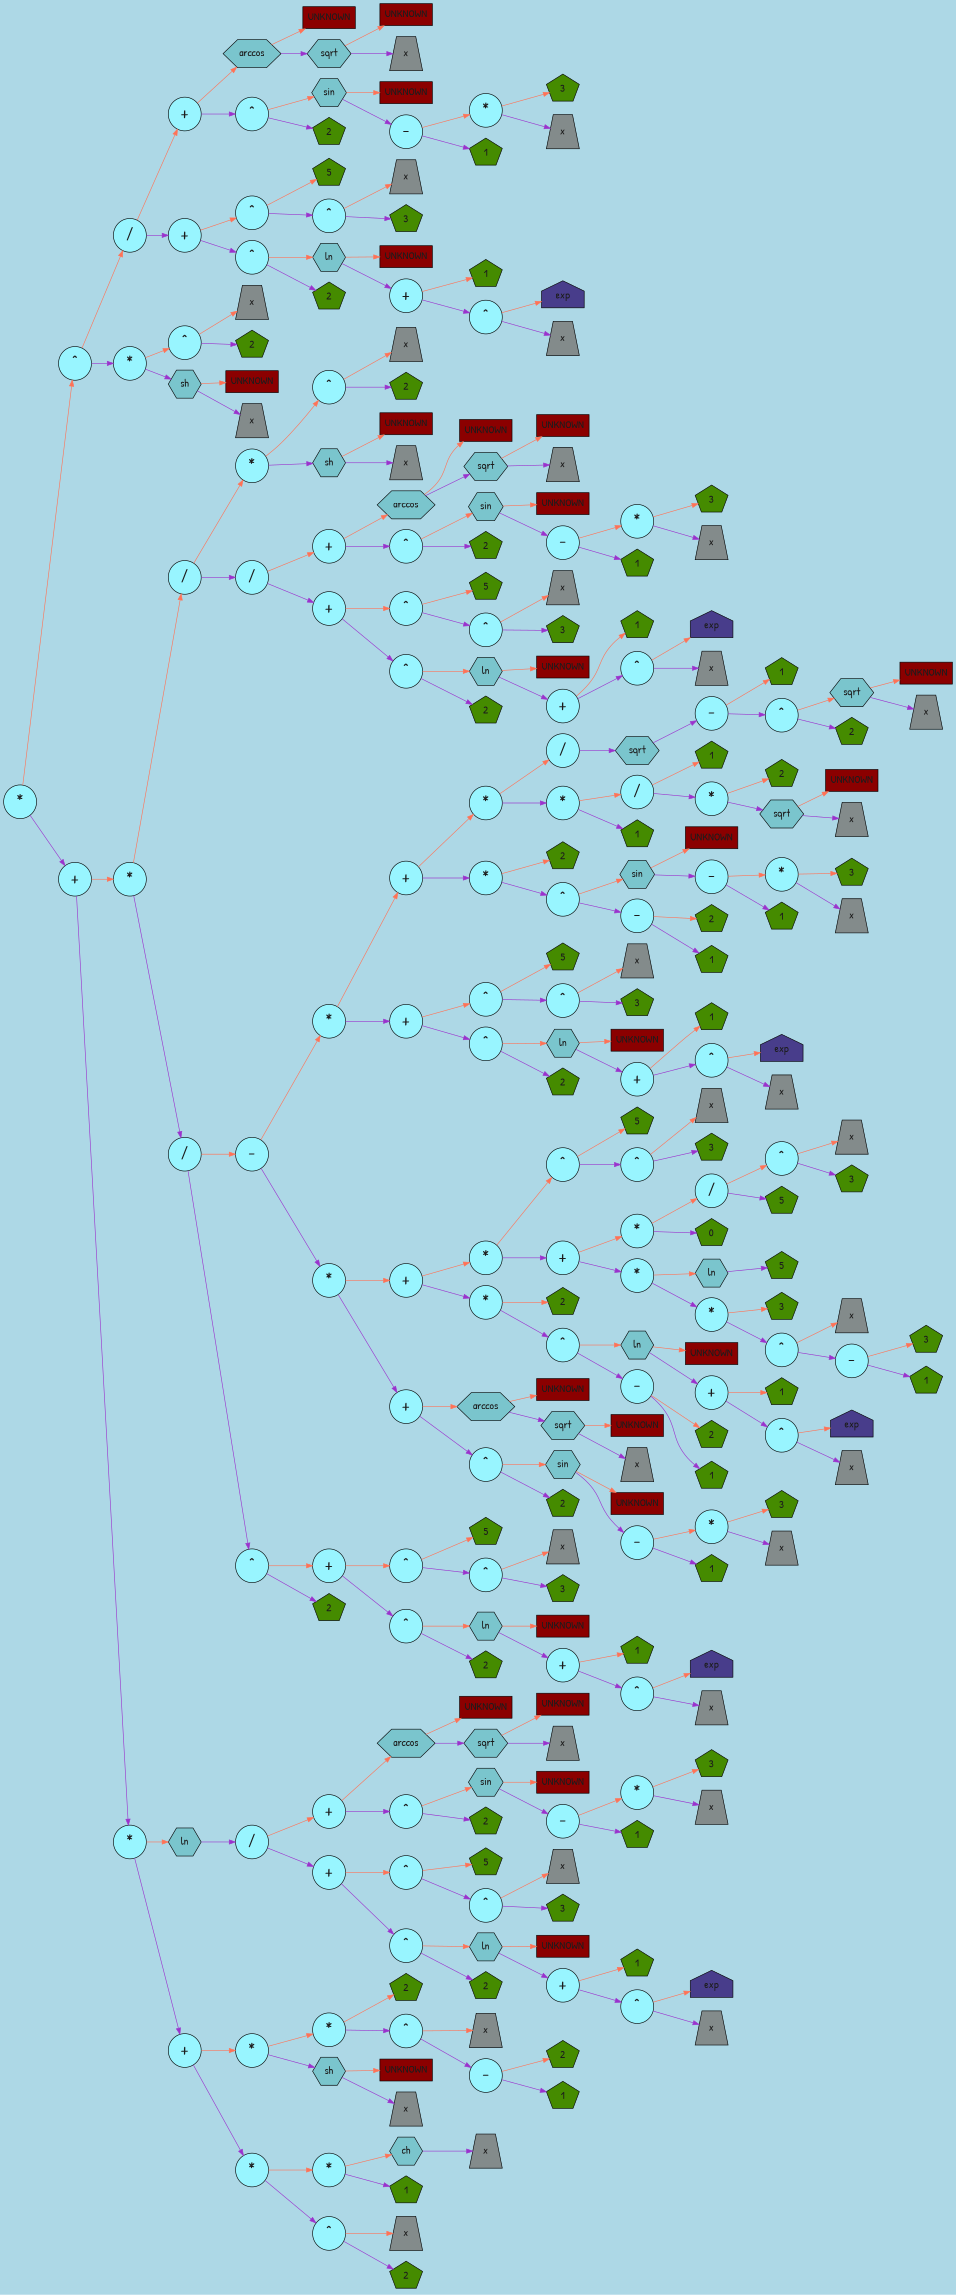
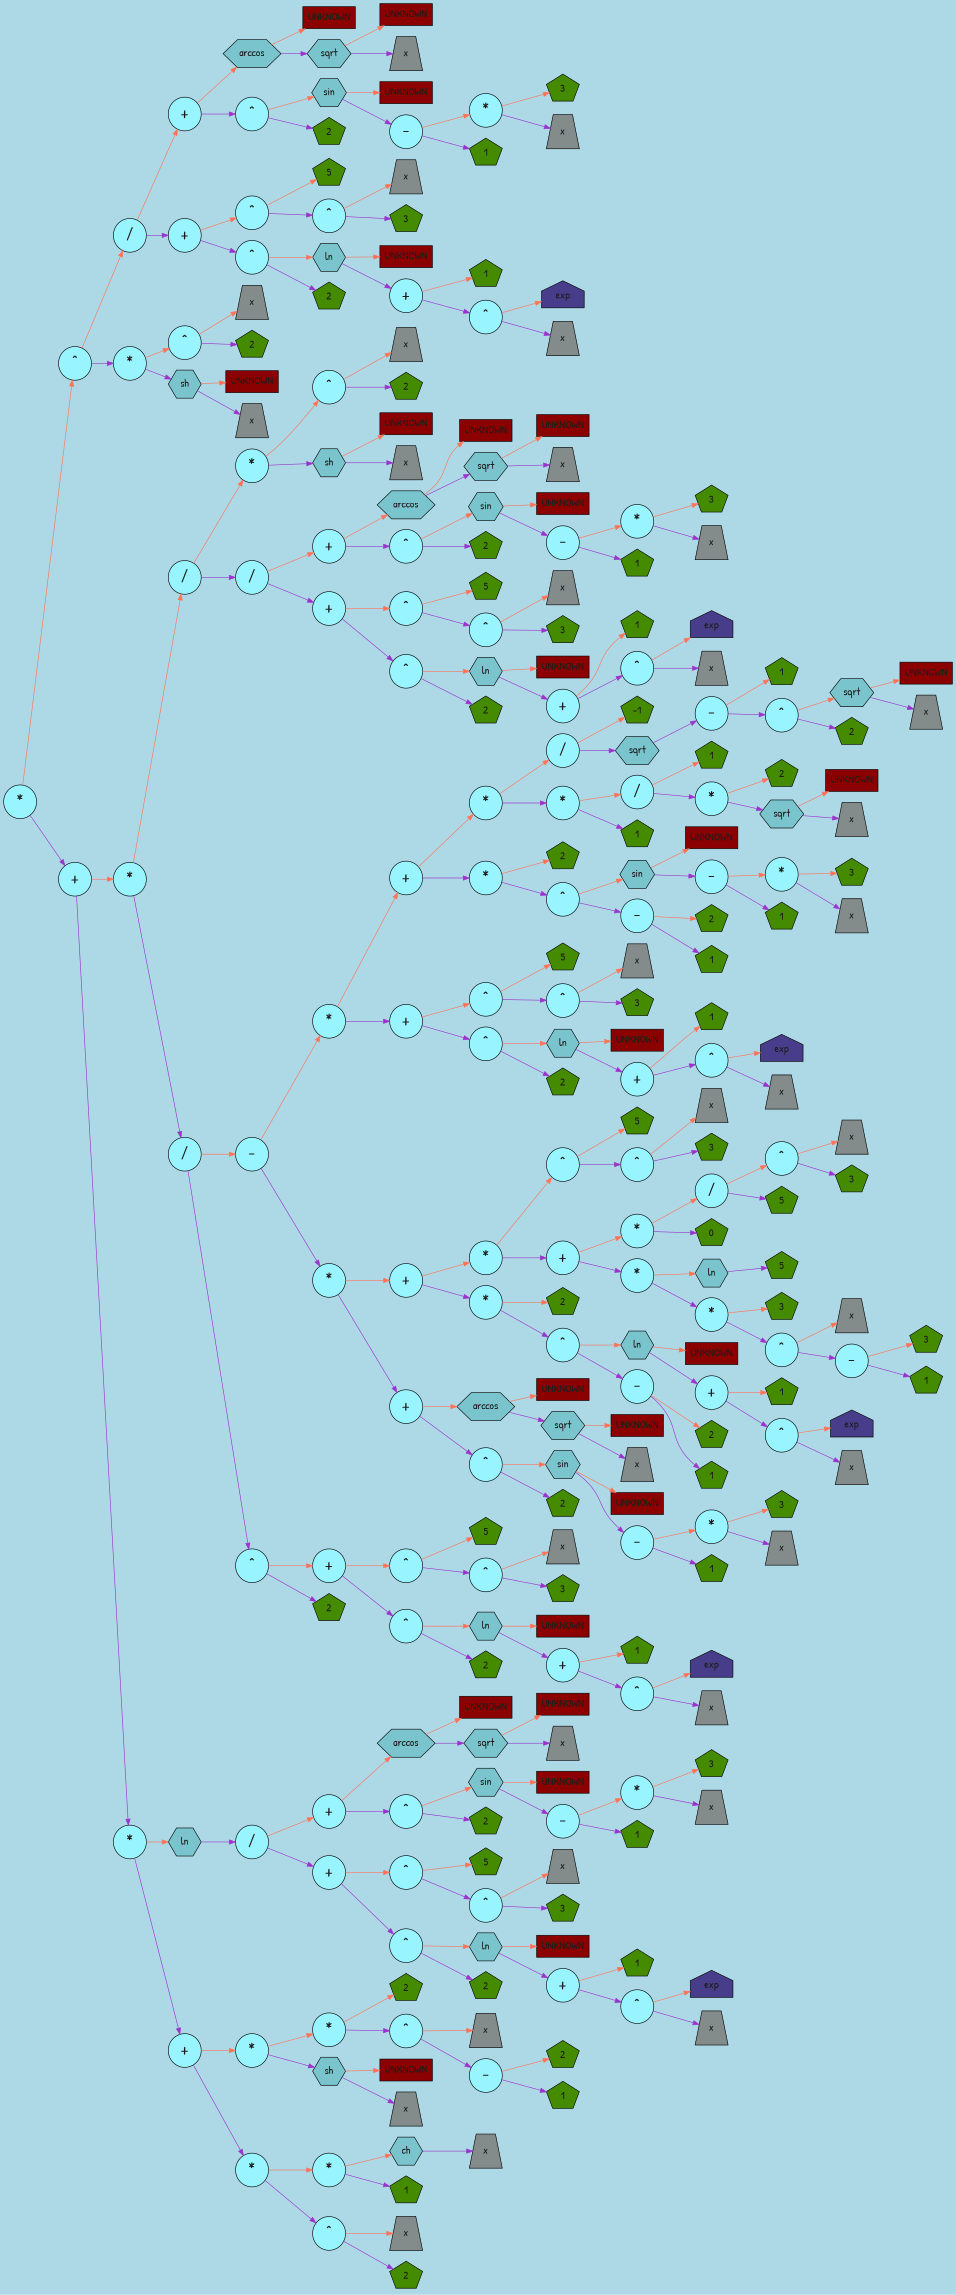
node "-1": added
